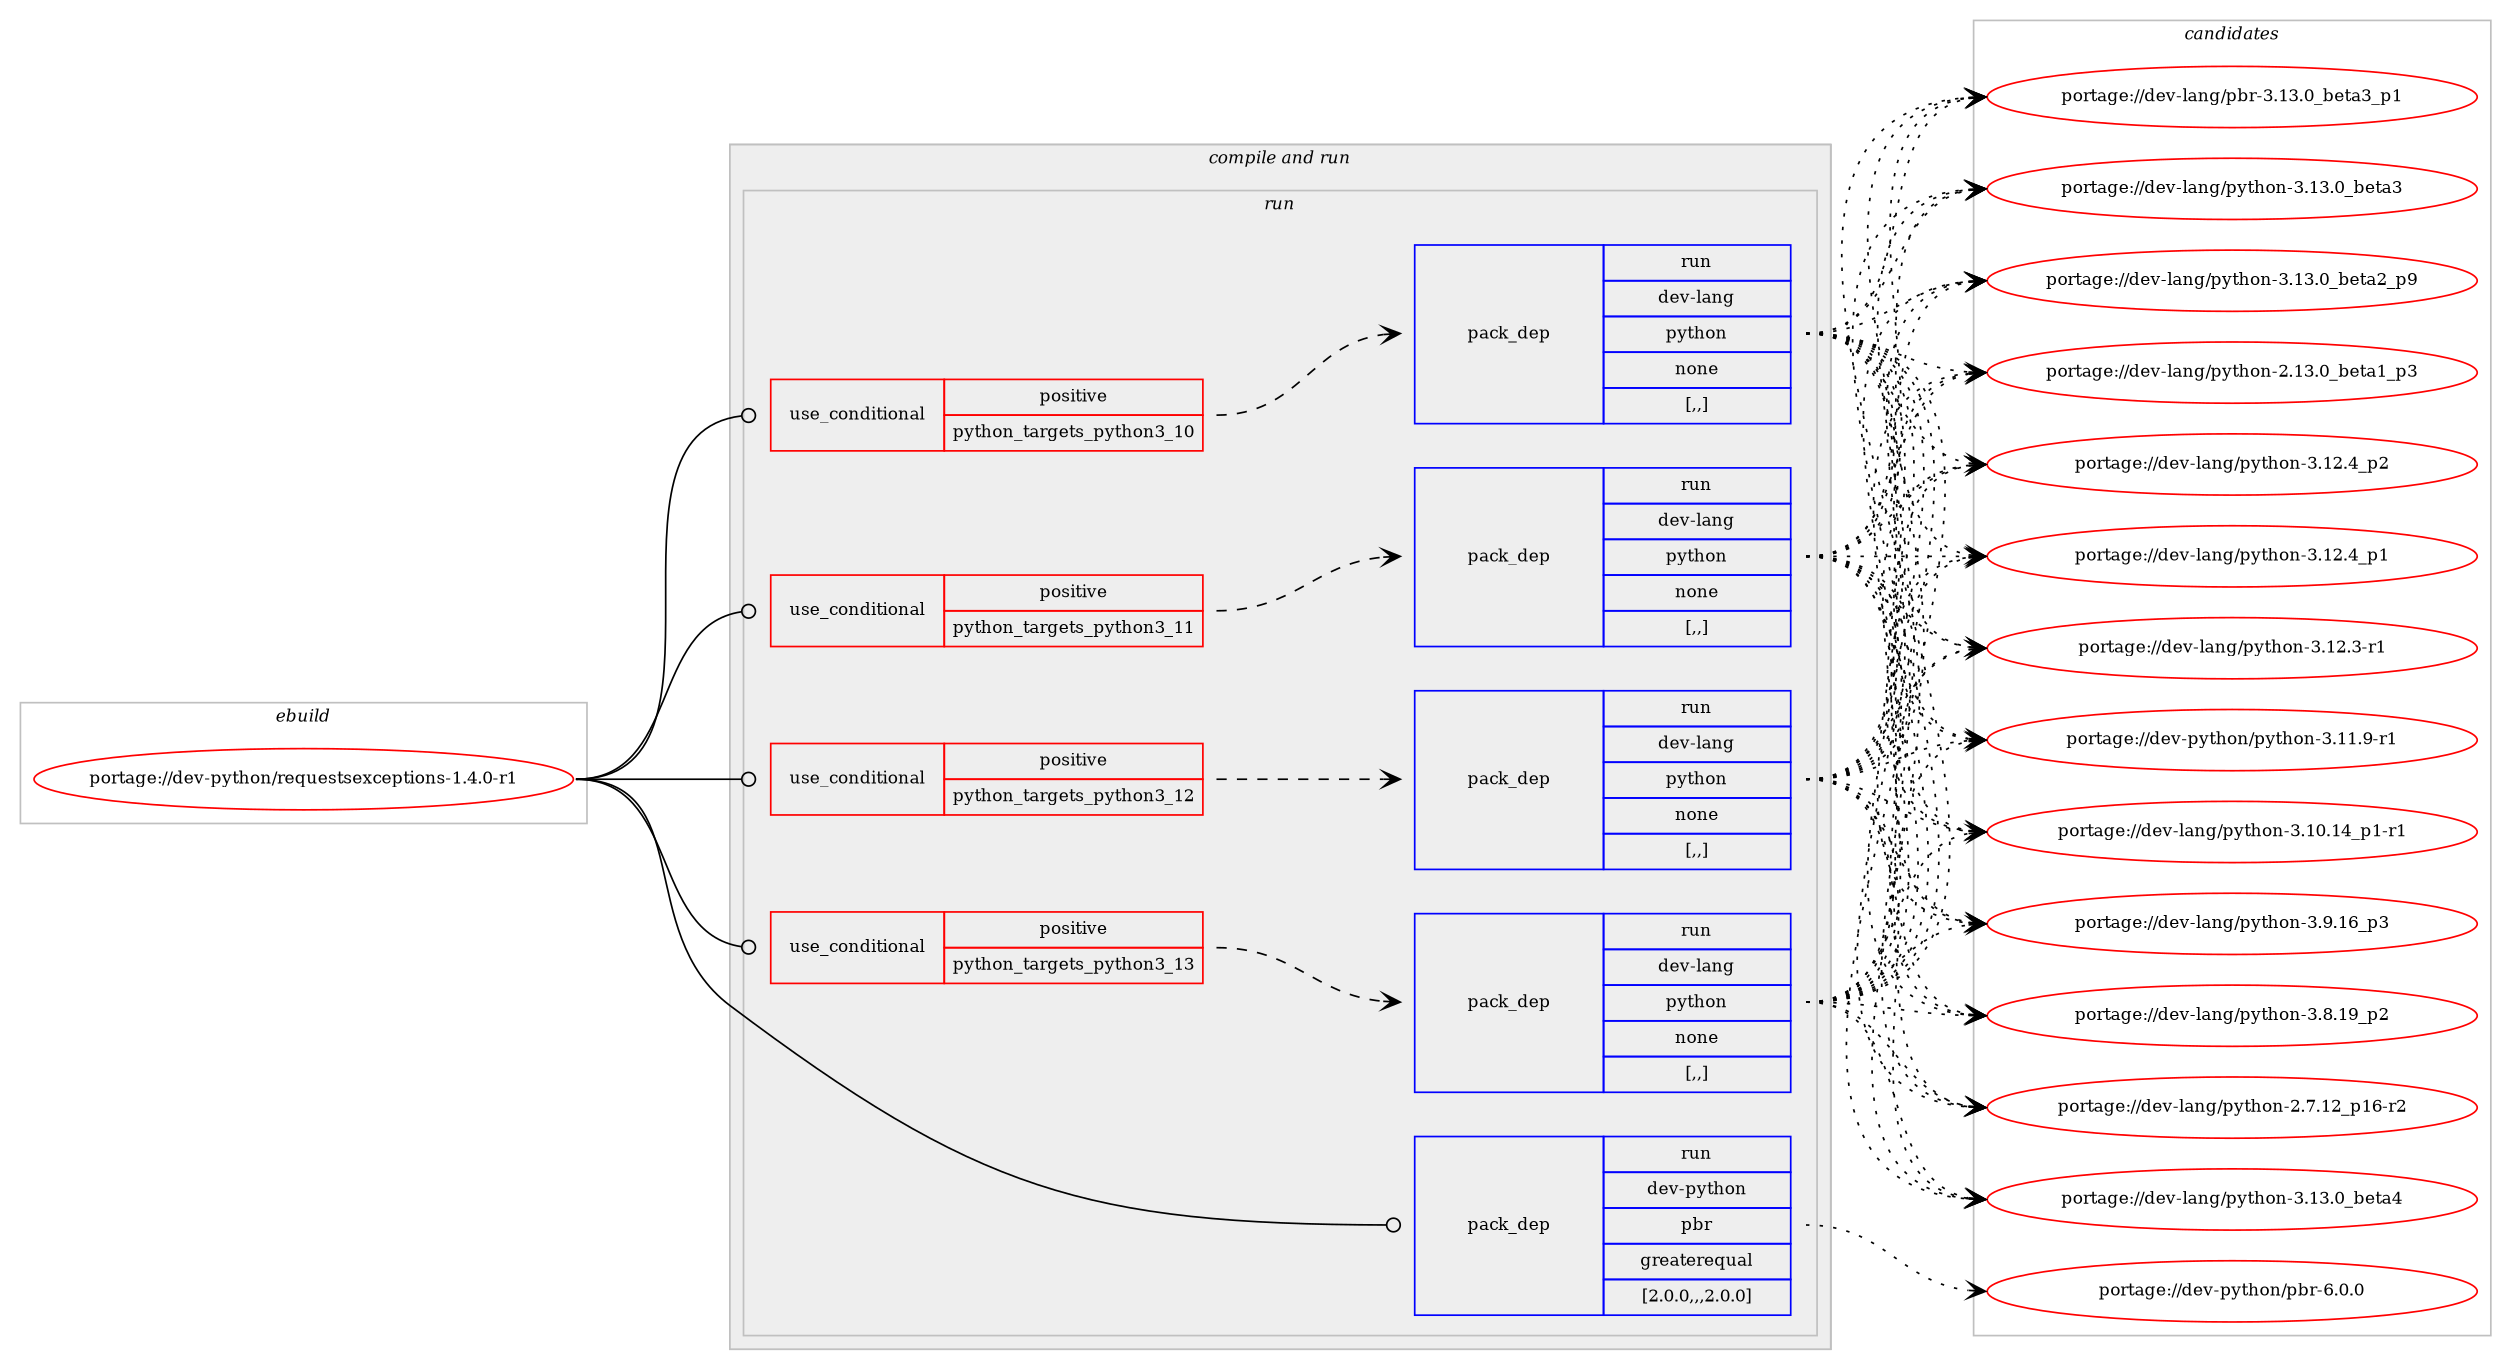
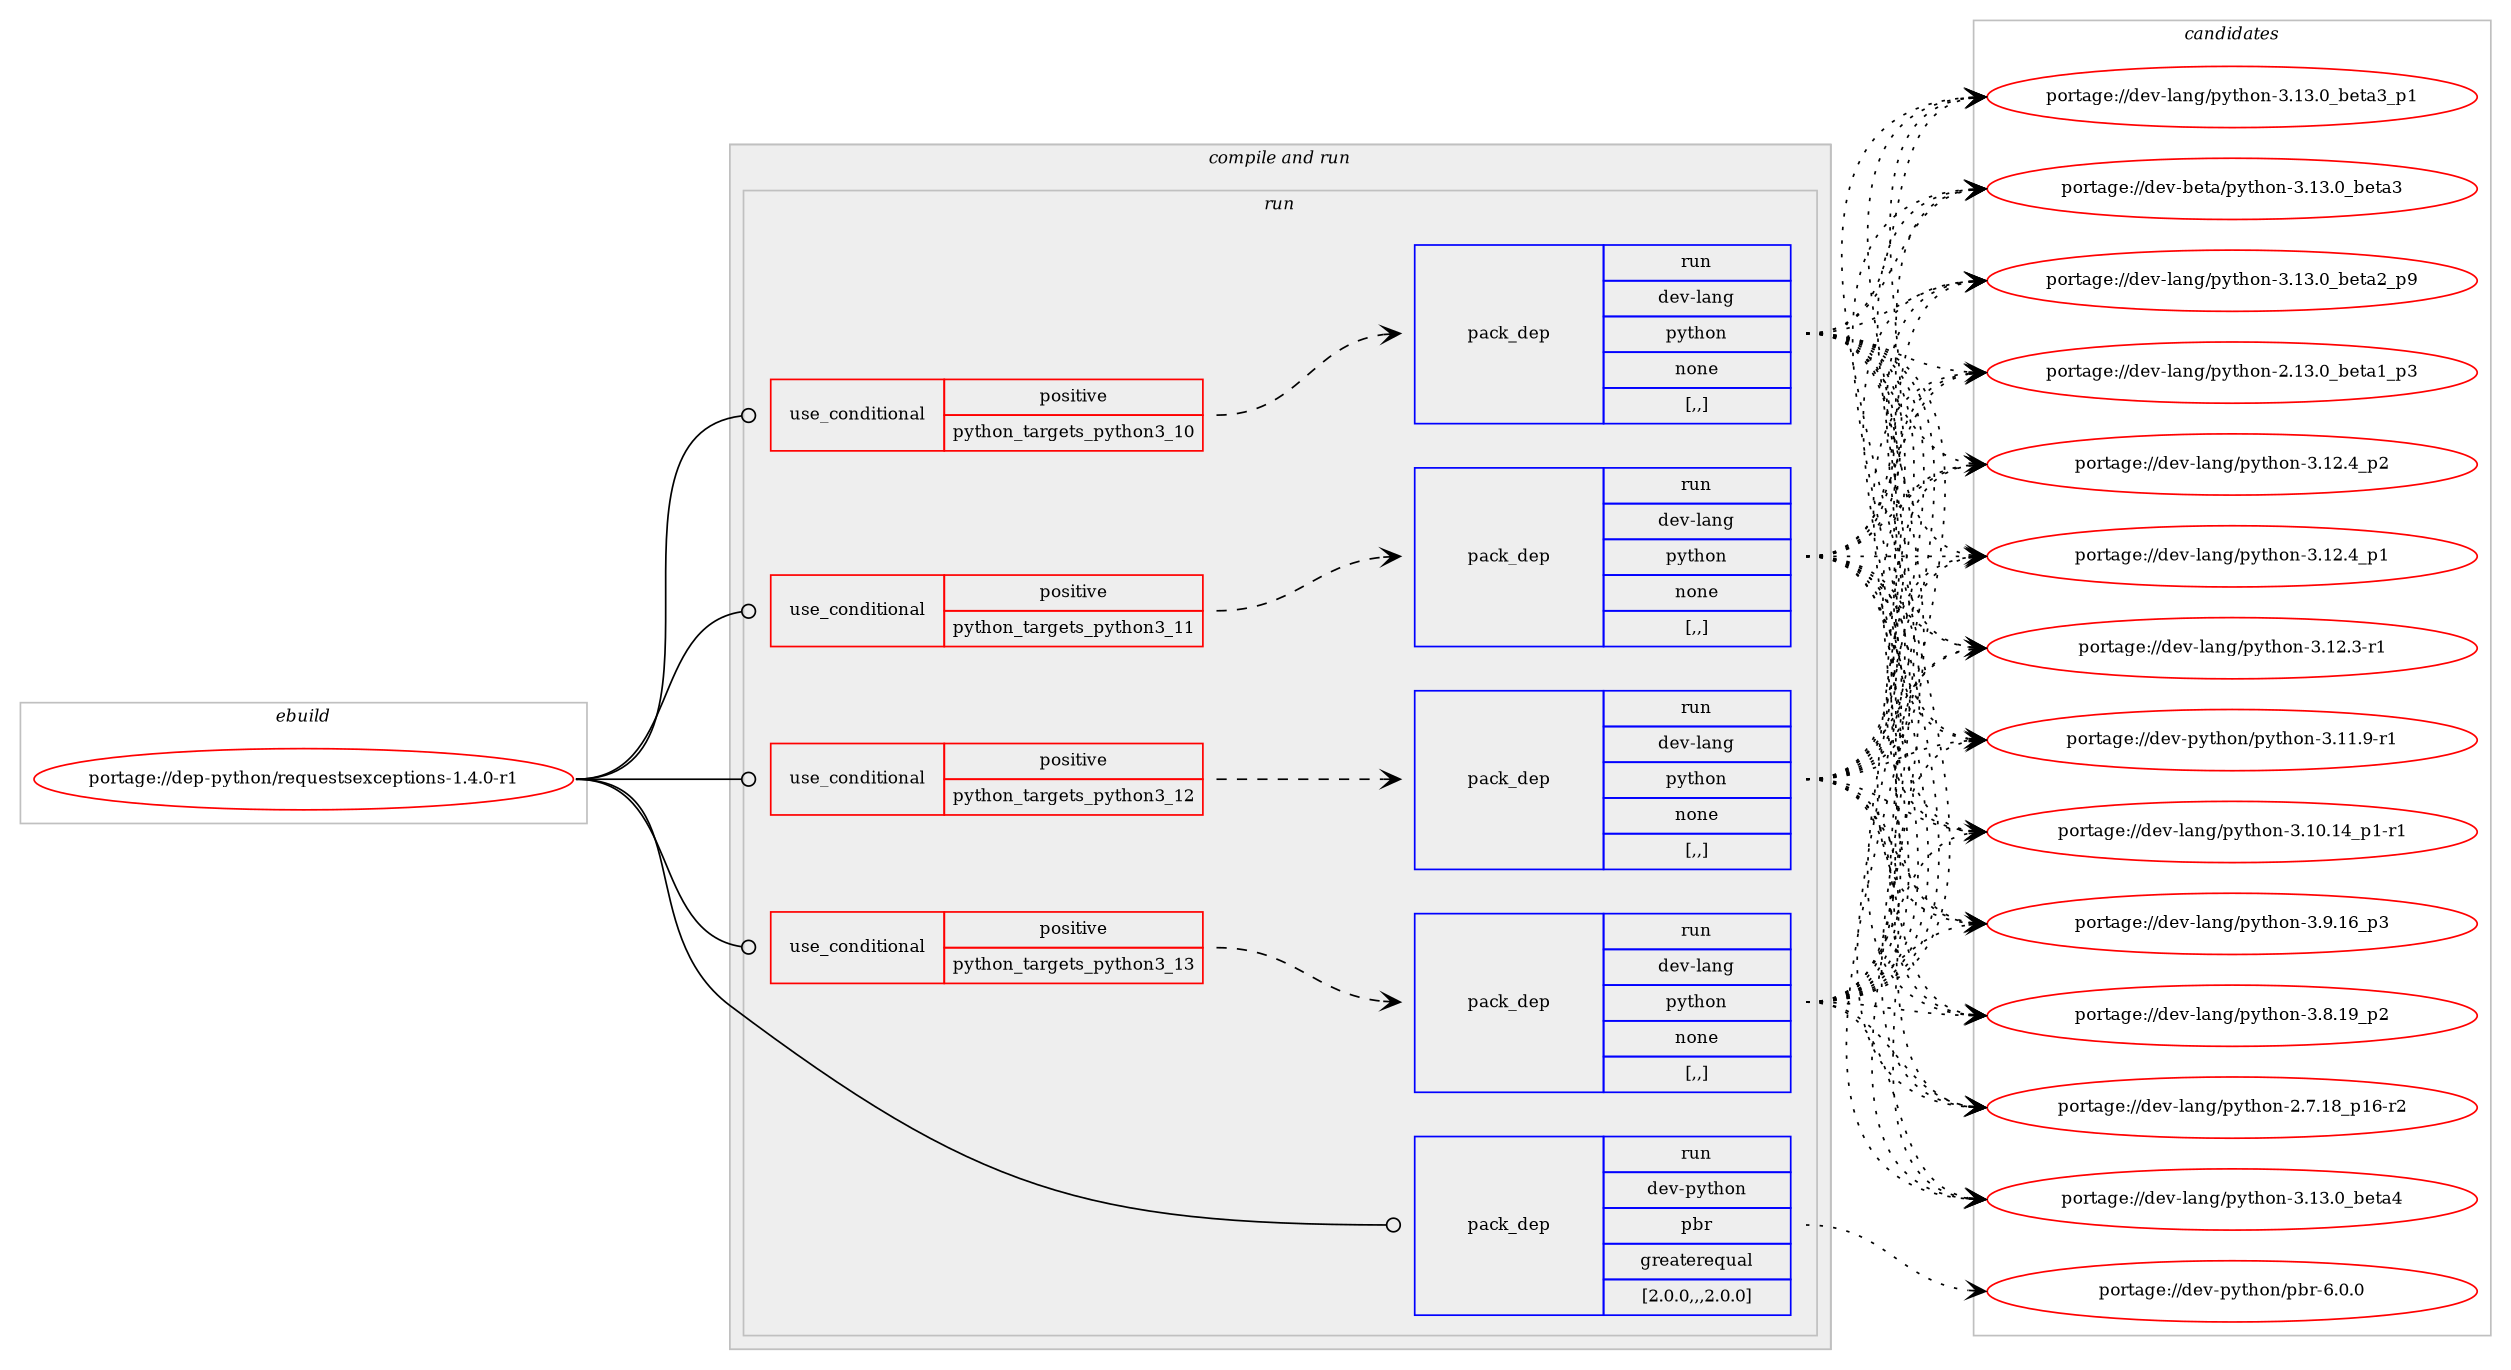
node "portage://dev-lang/pbr-3.13.0_beta3_p1": label "portage://dev-lang/pbr-3.13.0_beta3_p1" -> "portage://dev-lang/python-3.13.0_beta3_p1"
node "portage://dev-lang/python-3.13.0_beta3": label "portage://dev-lang/python-3.13.0_beta3" -> "portage://dev-beta/python-3.13.0_beta3"
node "portage://dev-python/requestsexceptions-1.4.0-r1": label "portage://dev-python/requestsexceptions-1.4.0-r1" -> "portage://dep-python/requestsexceptions-1.4.0-r1"
node "portage://dev-lang/python-2.7.12_p16-r2": label "portage://dev-lang/python-2.7.12_p16-r2" -> "portage://dev-lang/python-2.7.18_p16-r2"
